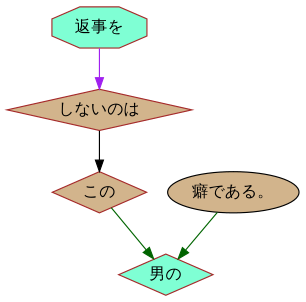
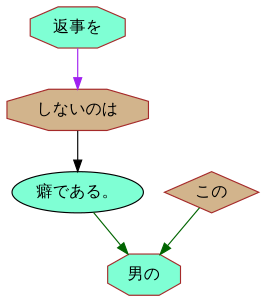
node "しないのは": shape diamond -> octagon
edge "しないのは" -> "この": now "しないのは" -> "癖である。"
node "癖である。": fillcolor tan -> aquamarine
node "男の": shape diamond -> octagon
